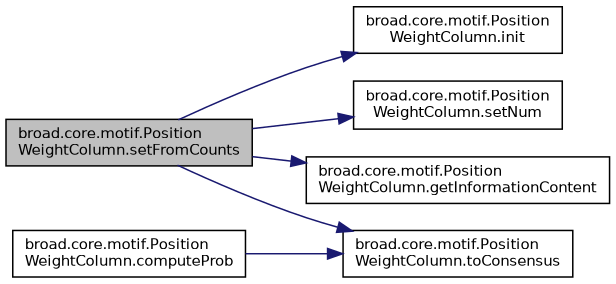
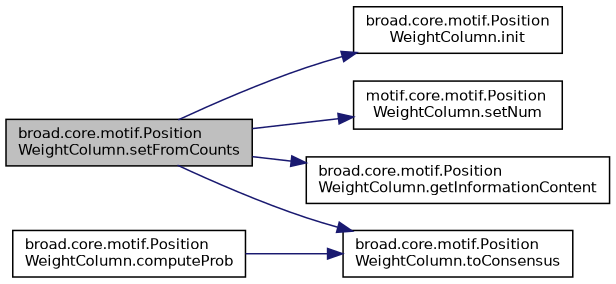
node "broad.core.motif.Position WeightColumn.setNum": label "broad.core.motif.Position WeightColumn.setNum" -> "motif.core.motif.Position WeightColumn.setNum"
